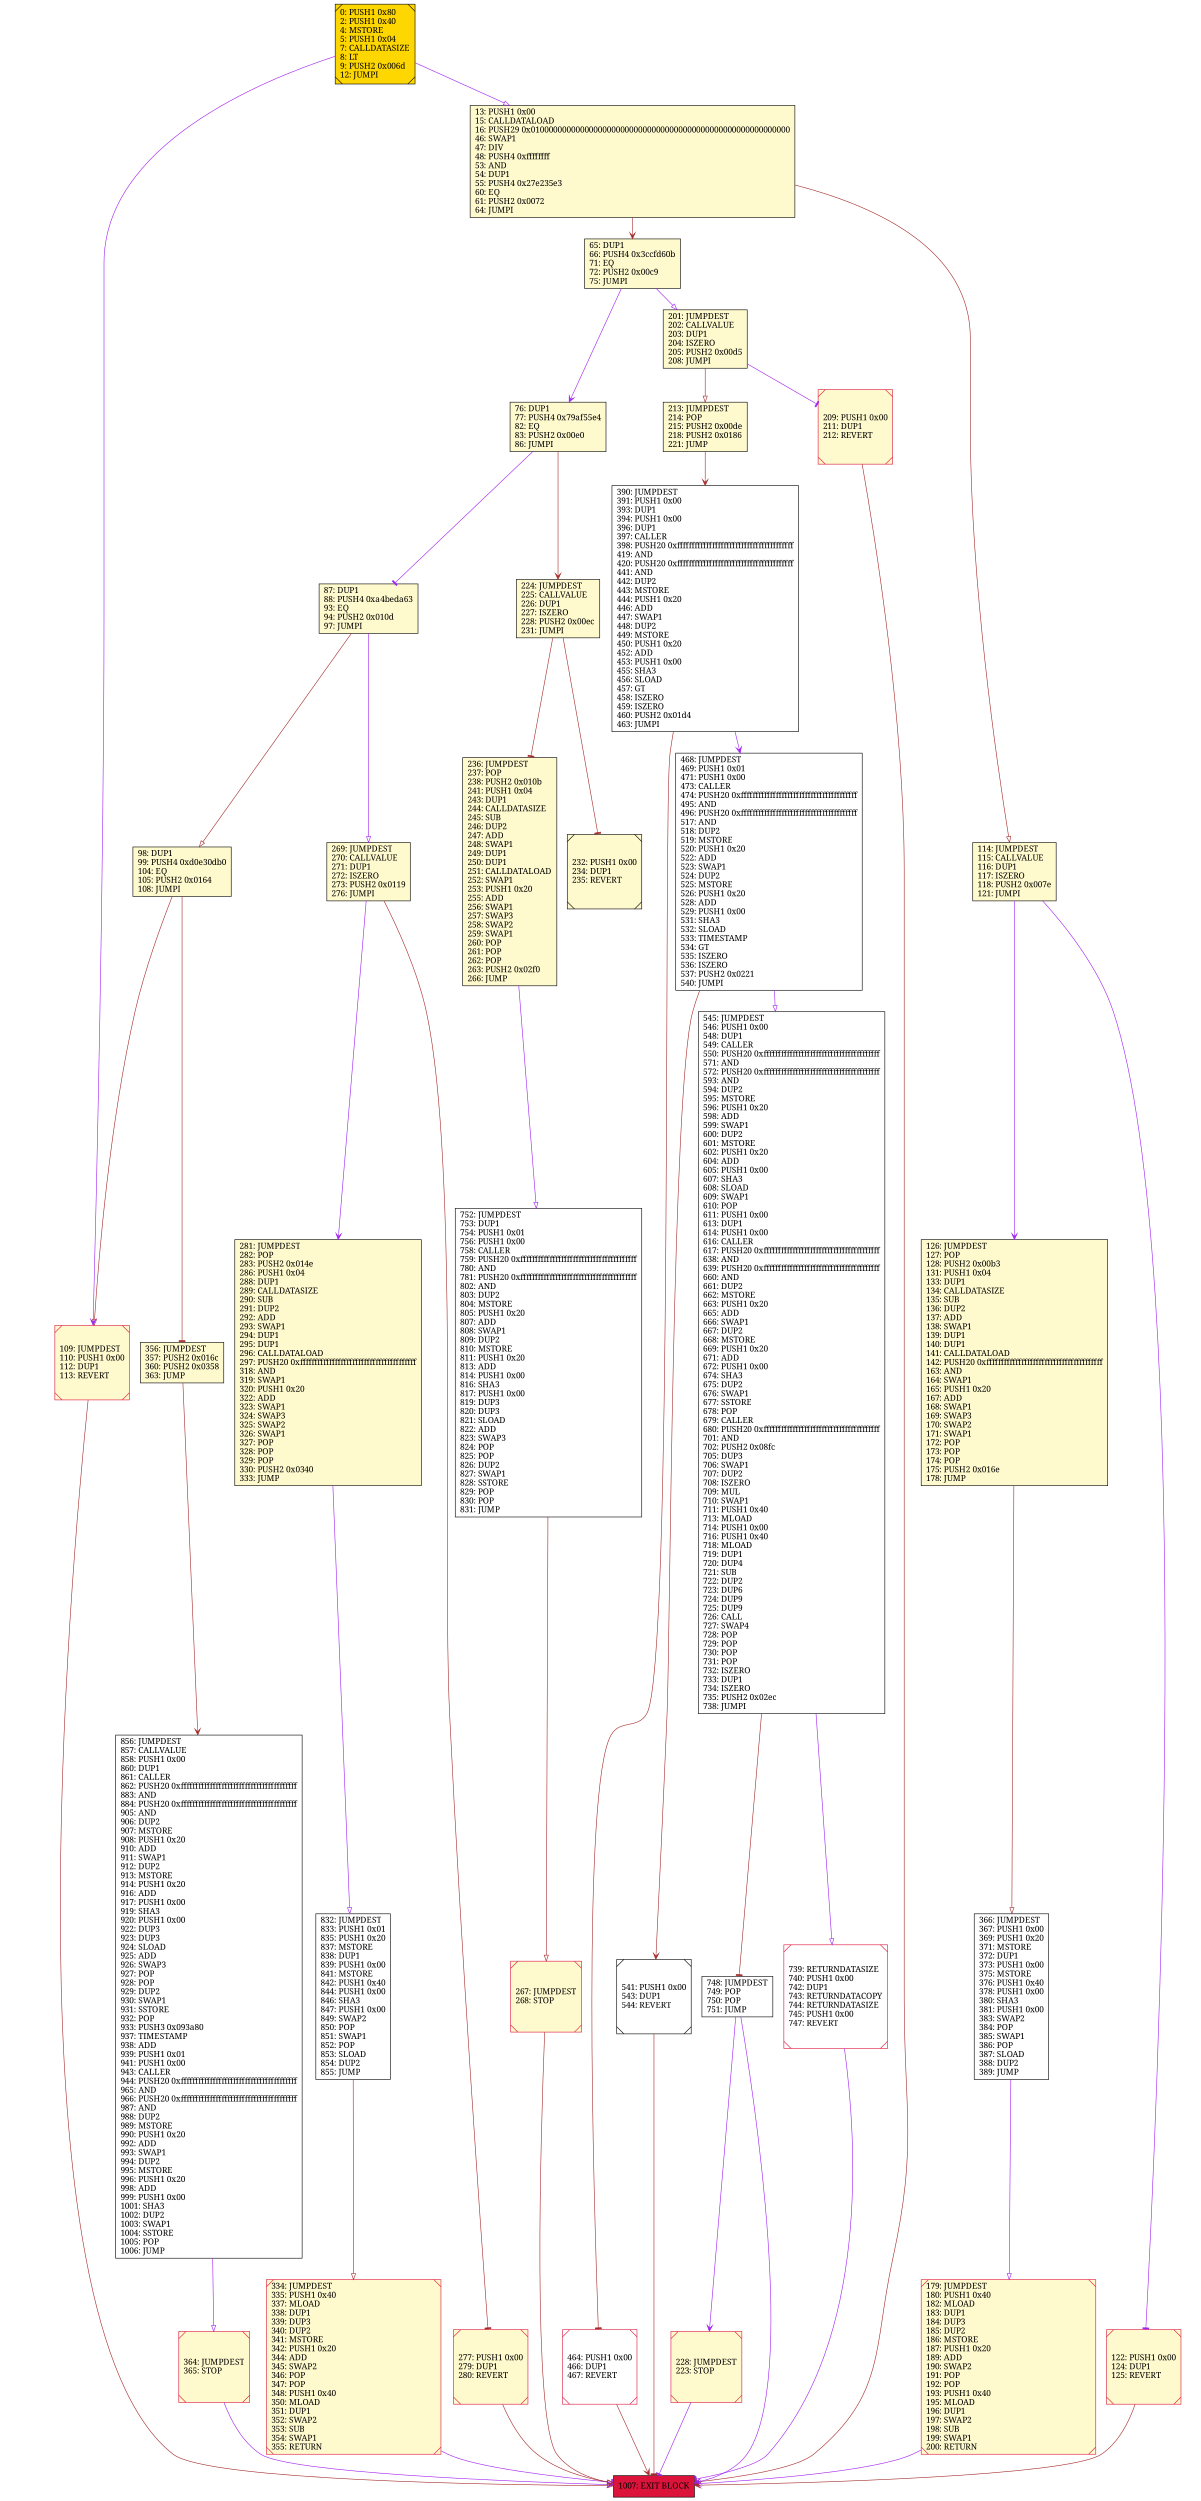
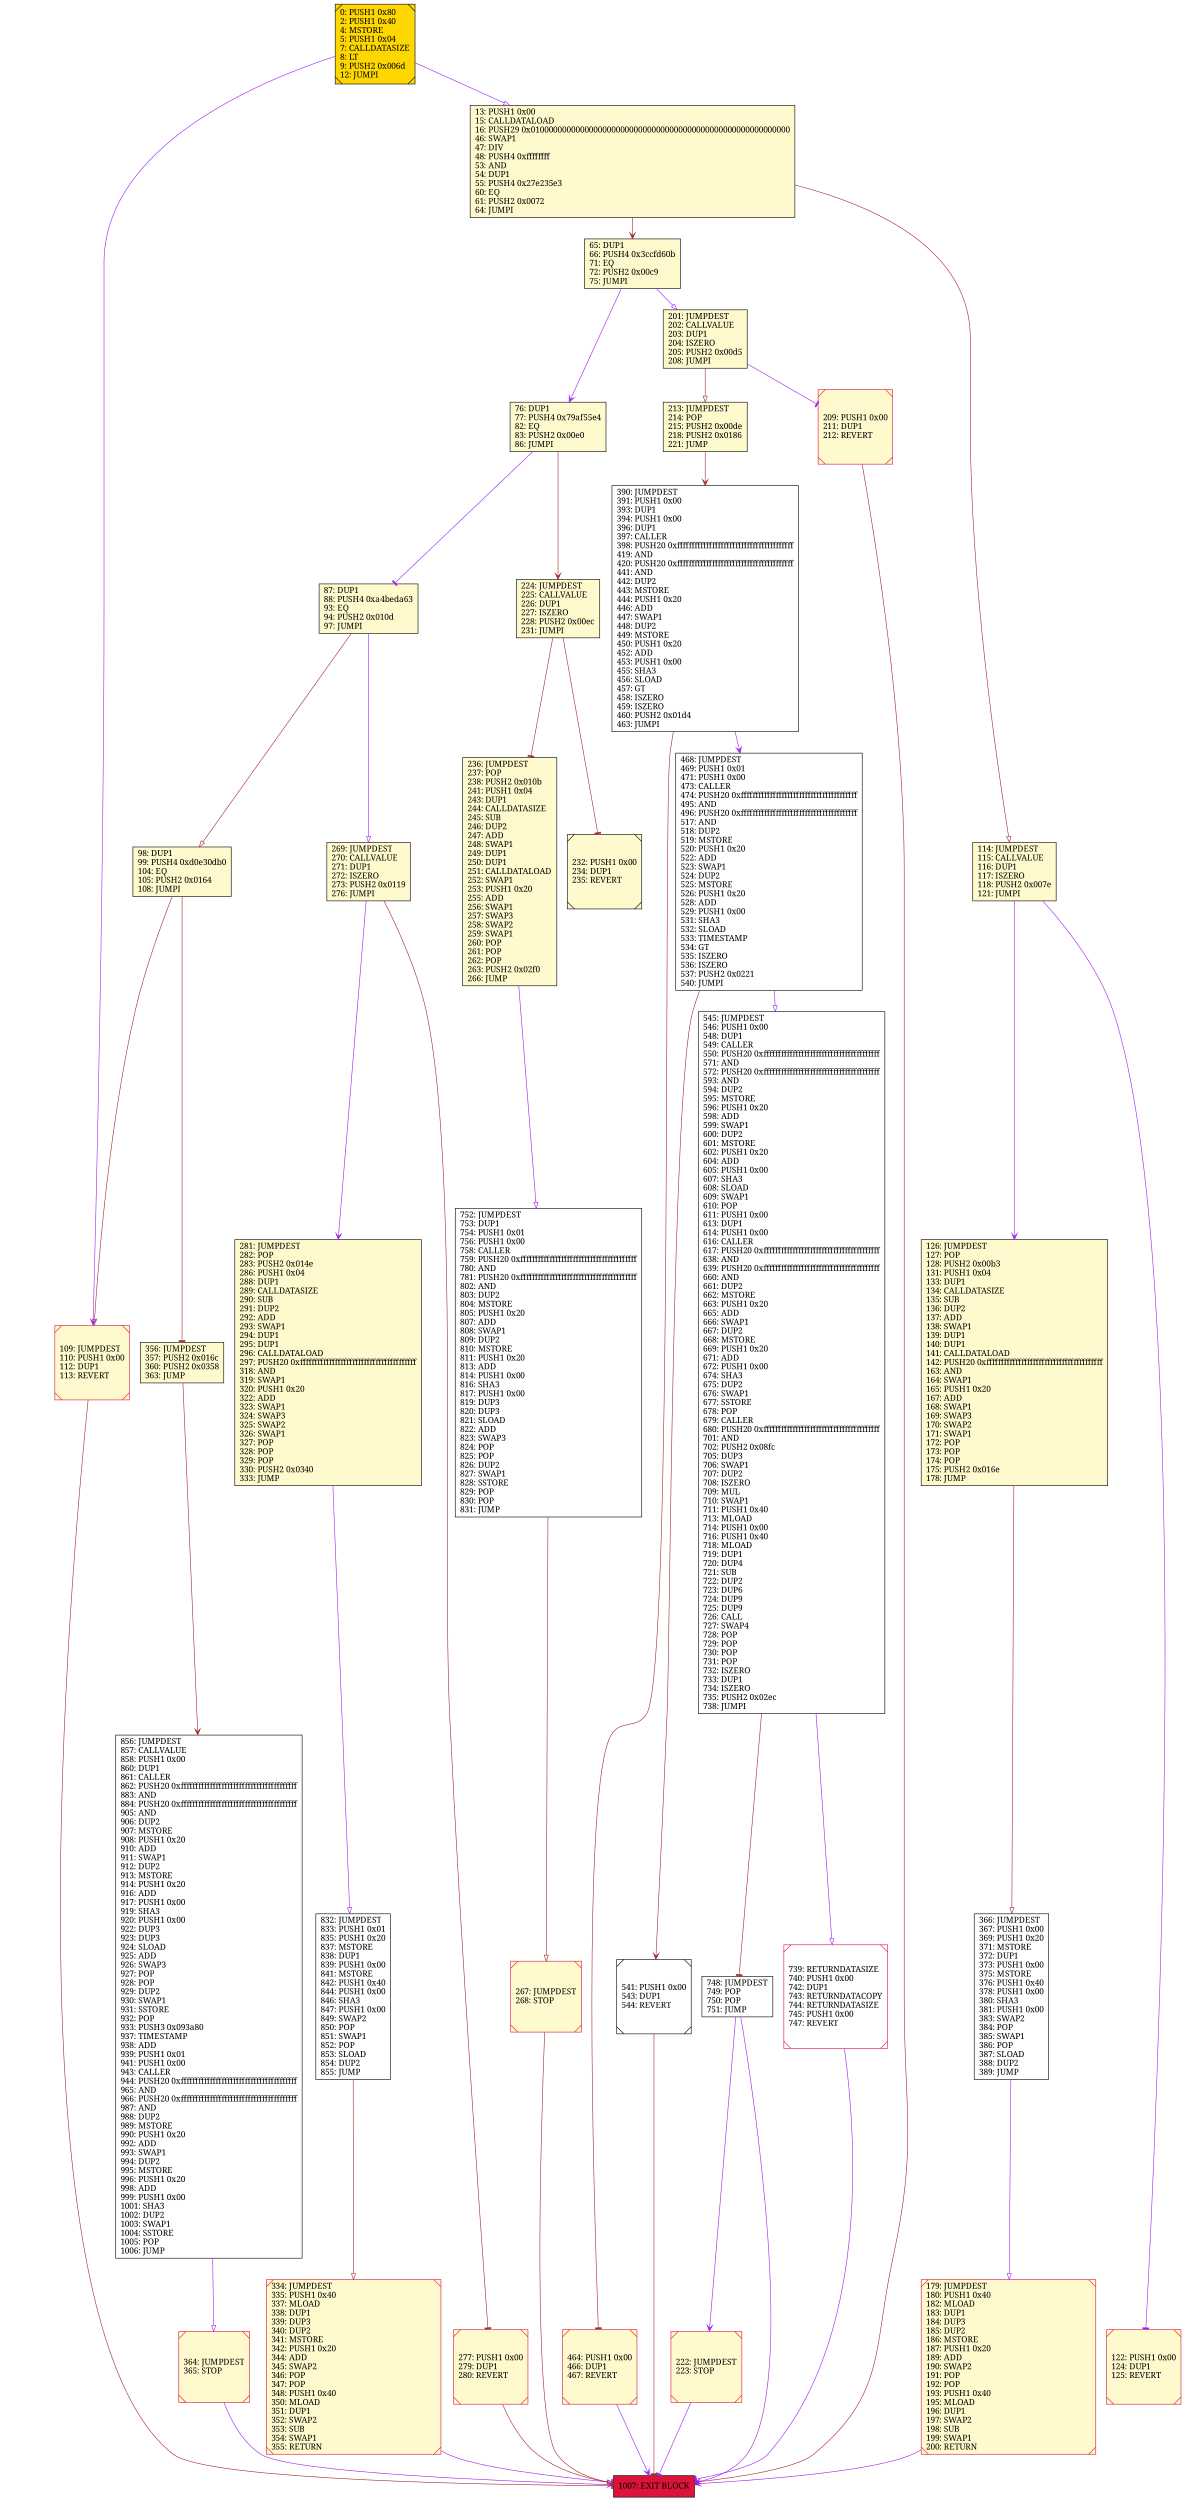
edge "109: JUMPDEST 110: PUSH1 0x00 112: DUP1 113: REVERT" -> "1007: EXIT BLOCK": arrowhead onormal -> tee
node "464: PUSH1 0x00 466: DUP1 467: REVERT": fillcolor white -> lemonchiffon
node "228: JUMPDEST 223: STOP": label "228: JUMPDEST 223: STOP" -> "222: JUMPDEST 223: STOP"
edge "464: PUSH1 0x00 466: DUP1 467: REVERT" -> "1007: EXIT BLOCK": color brown -> purple
edge "122: PUSH1 0x00 124: DUP1 125: REVERT" -> "1007: EXIT BLOCK": removed
